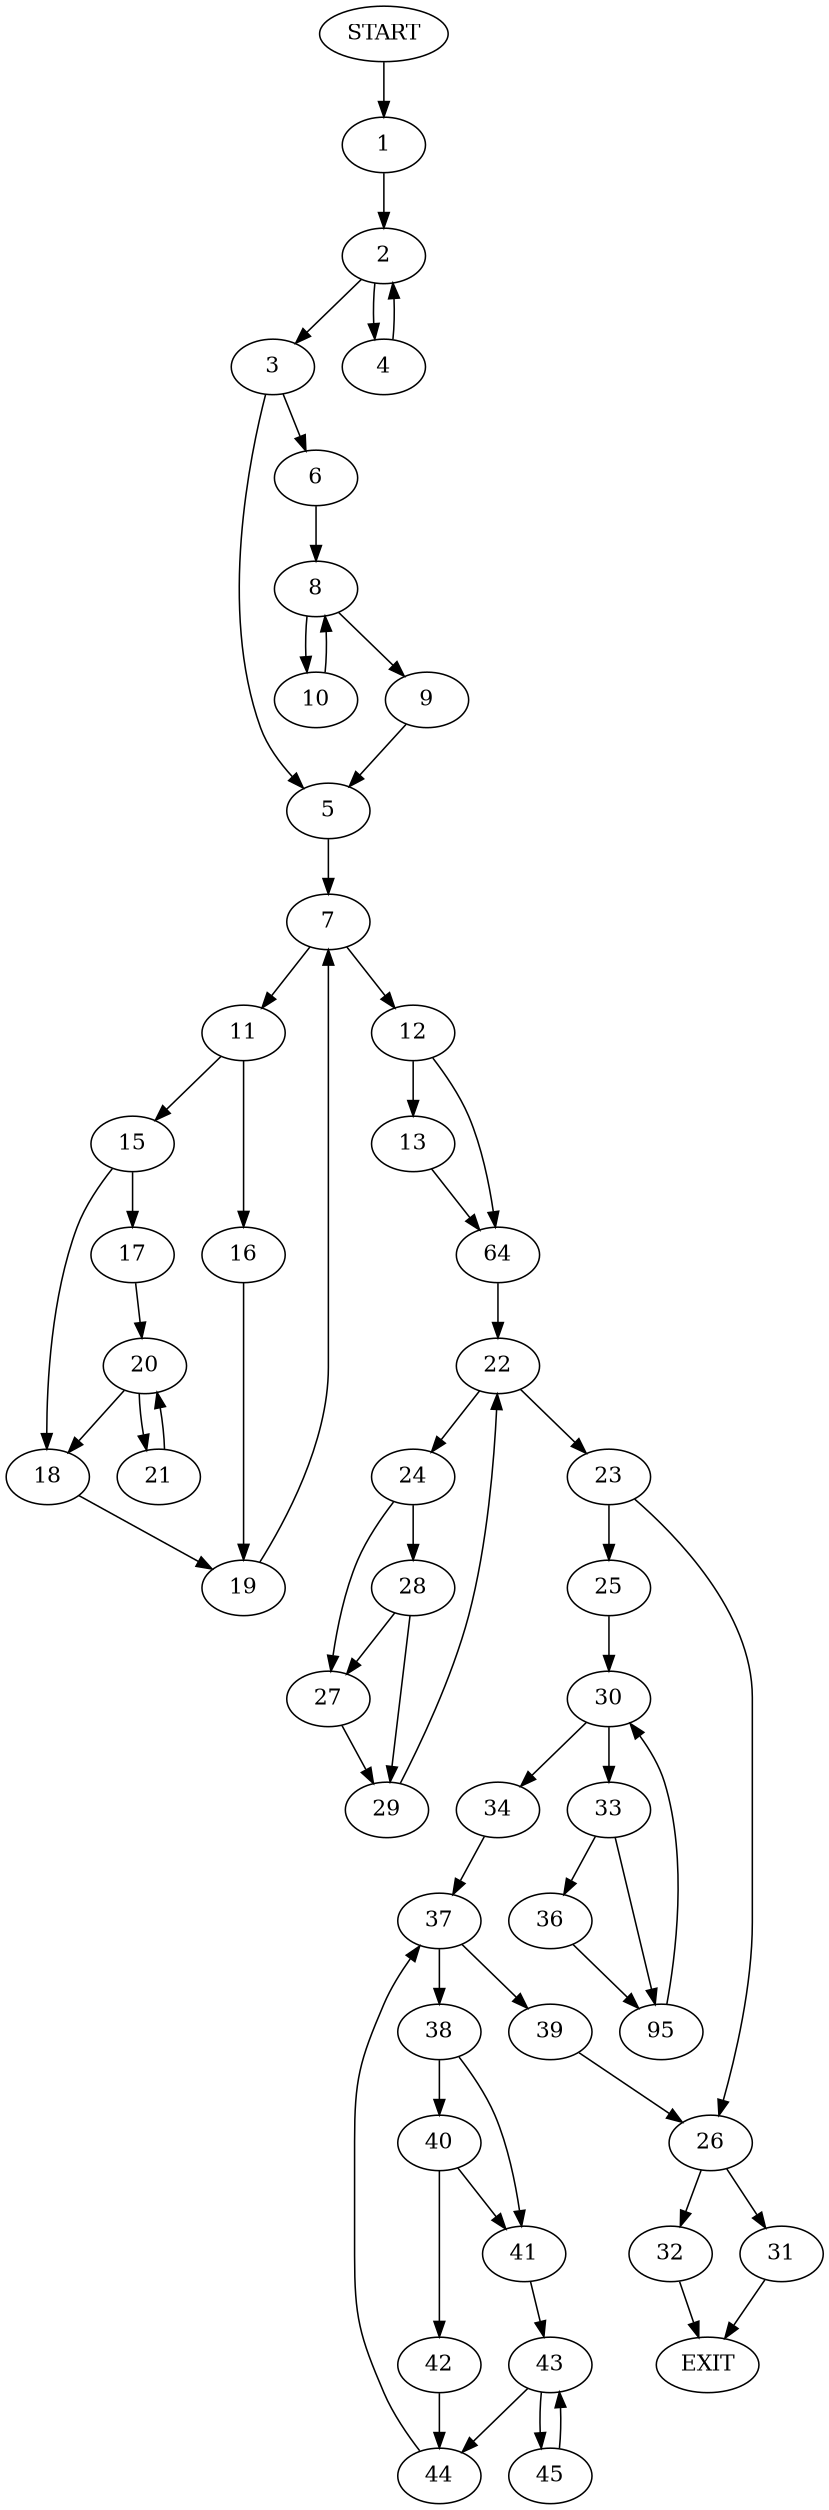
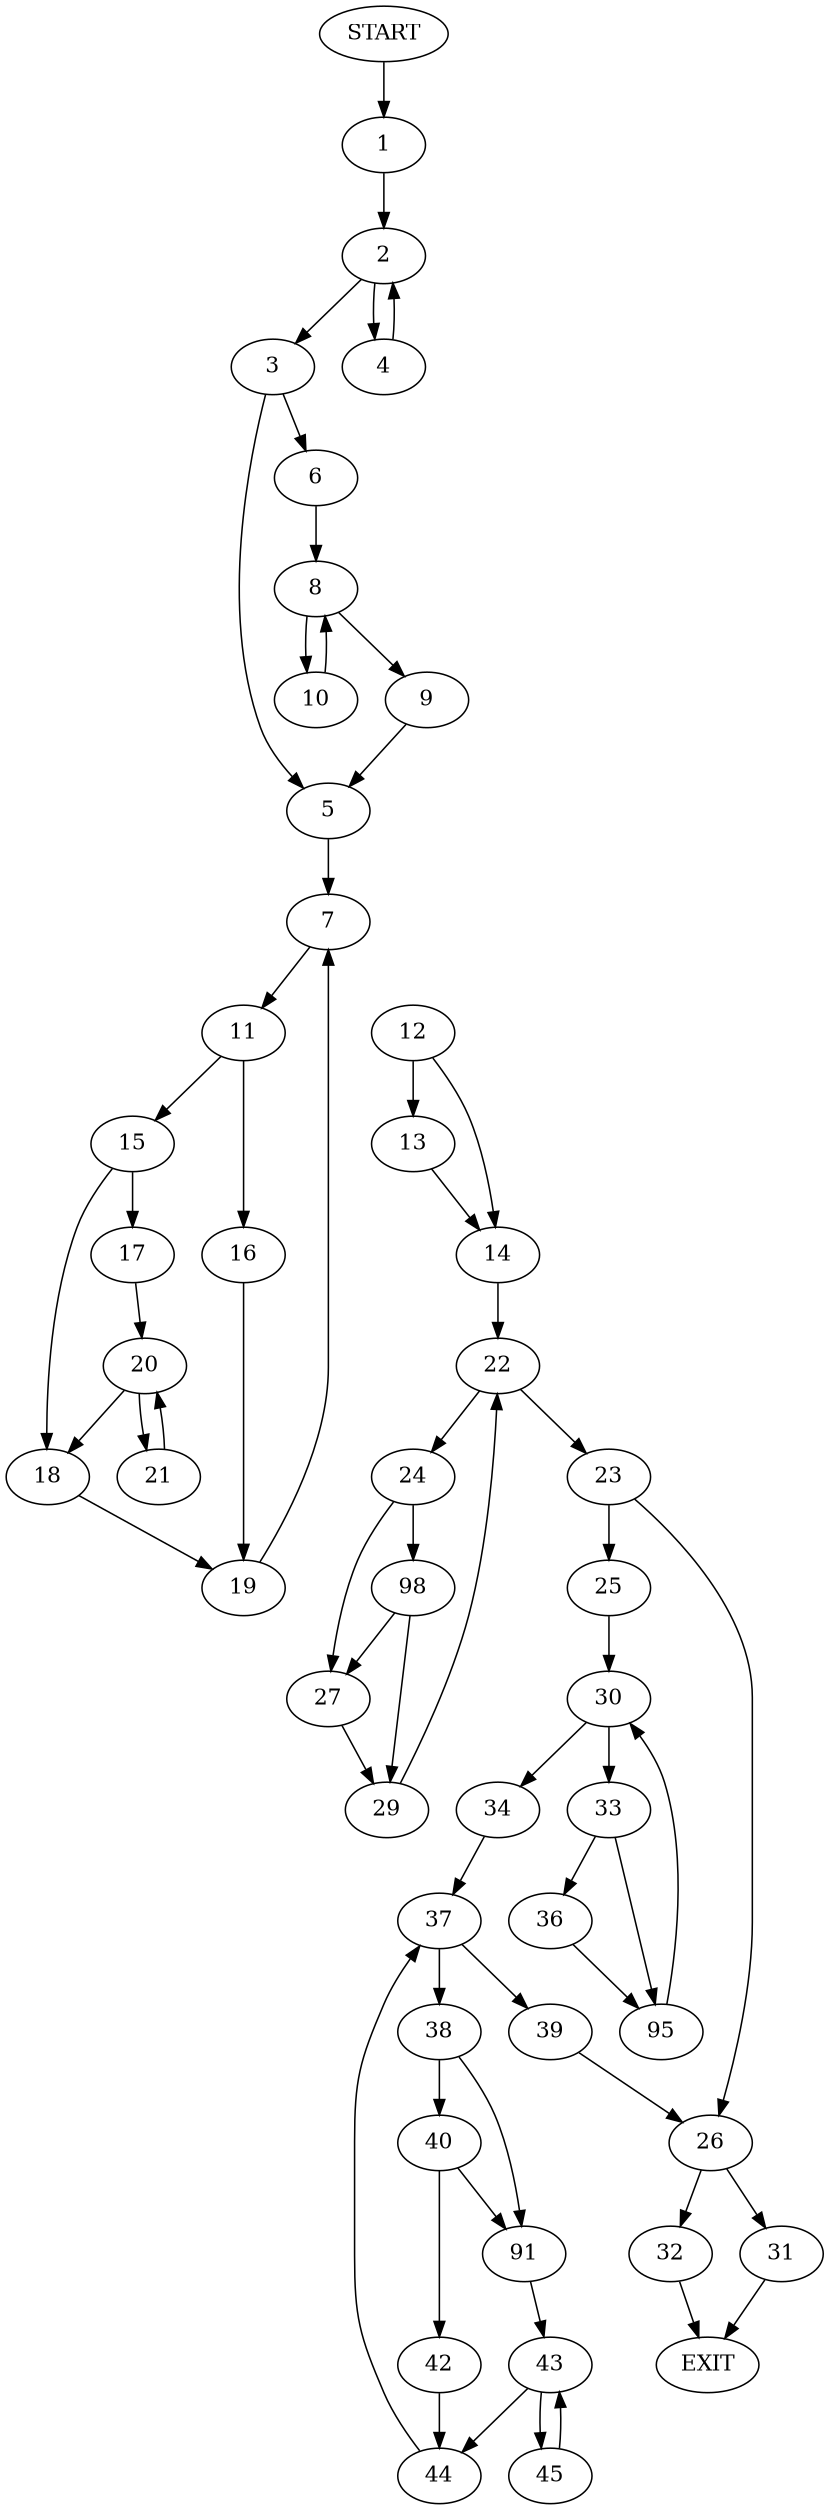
edge "7" -> "12": removed
node "64": label "64" -> "14"
node "28": label "28" -> "98"
node "41": label "41" -> "91"
